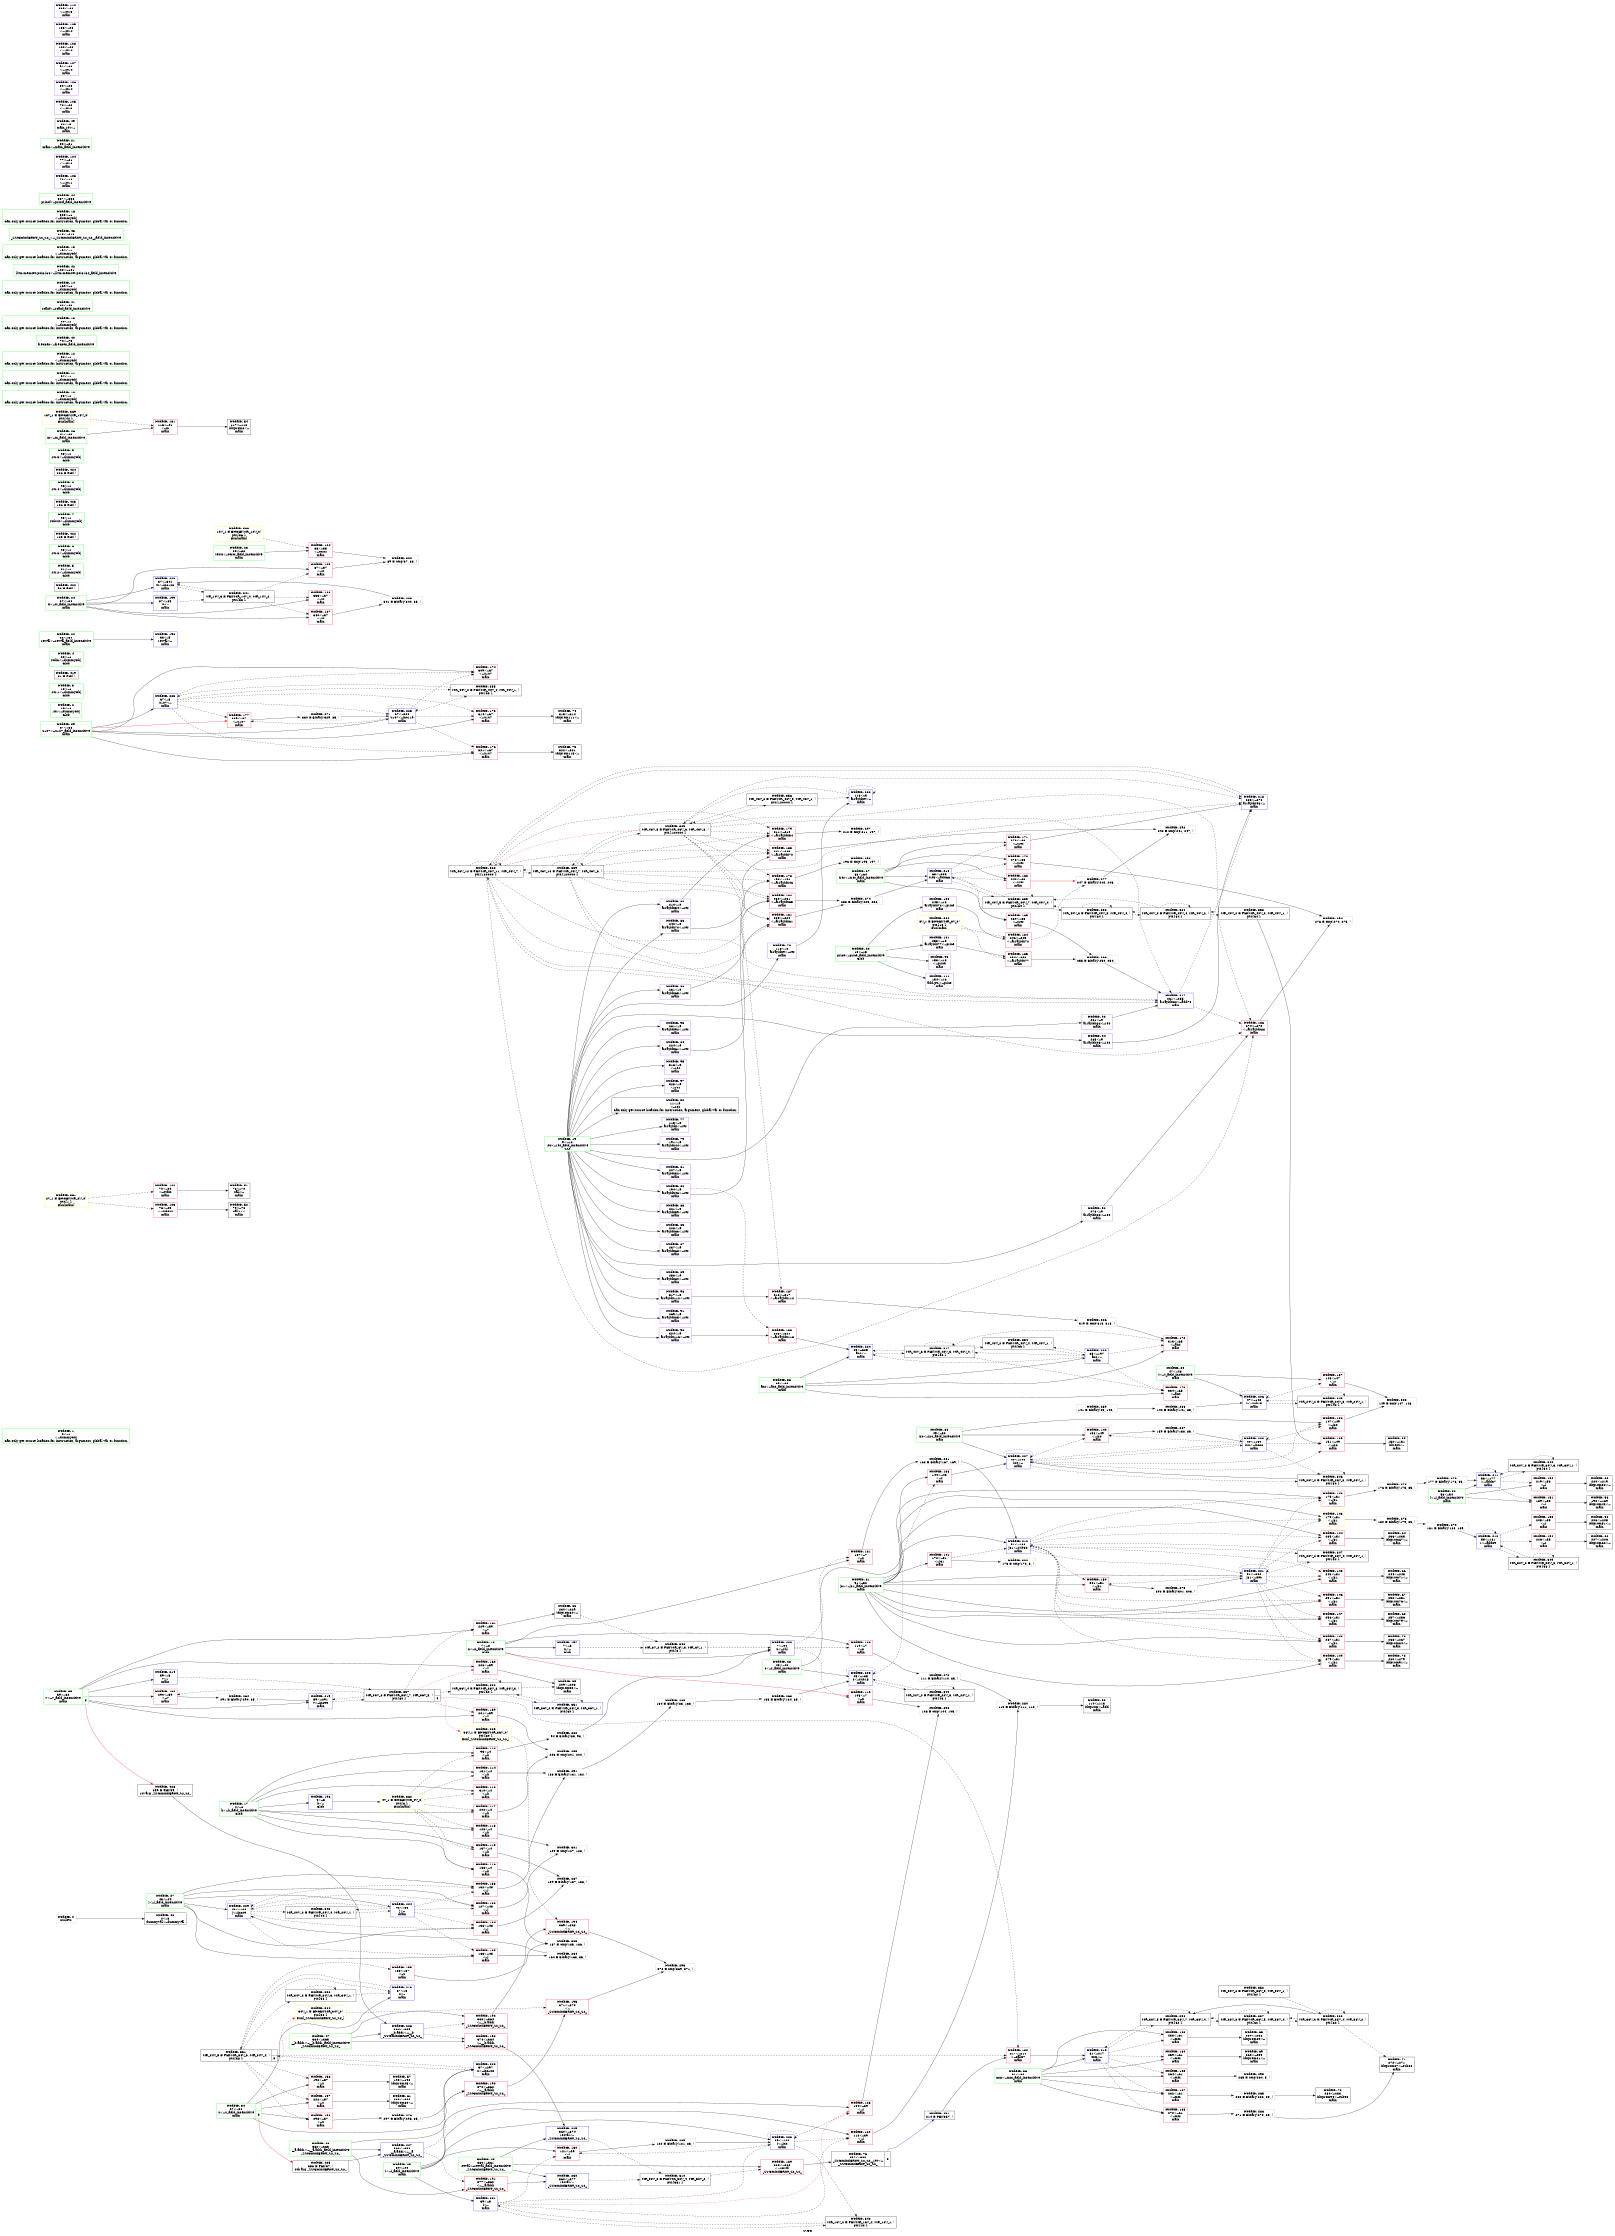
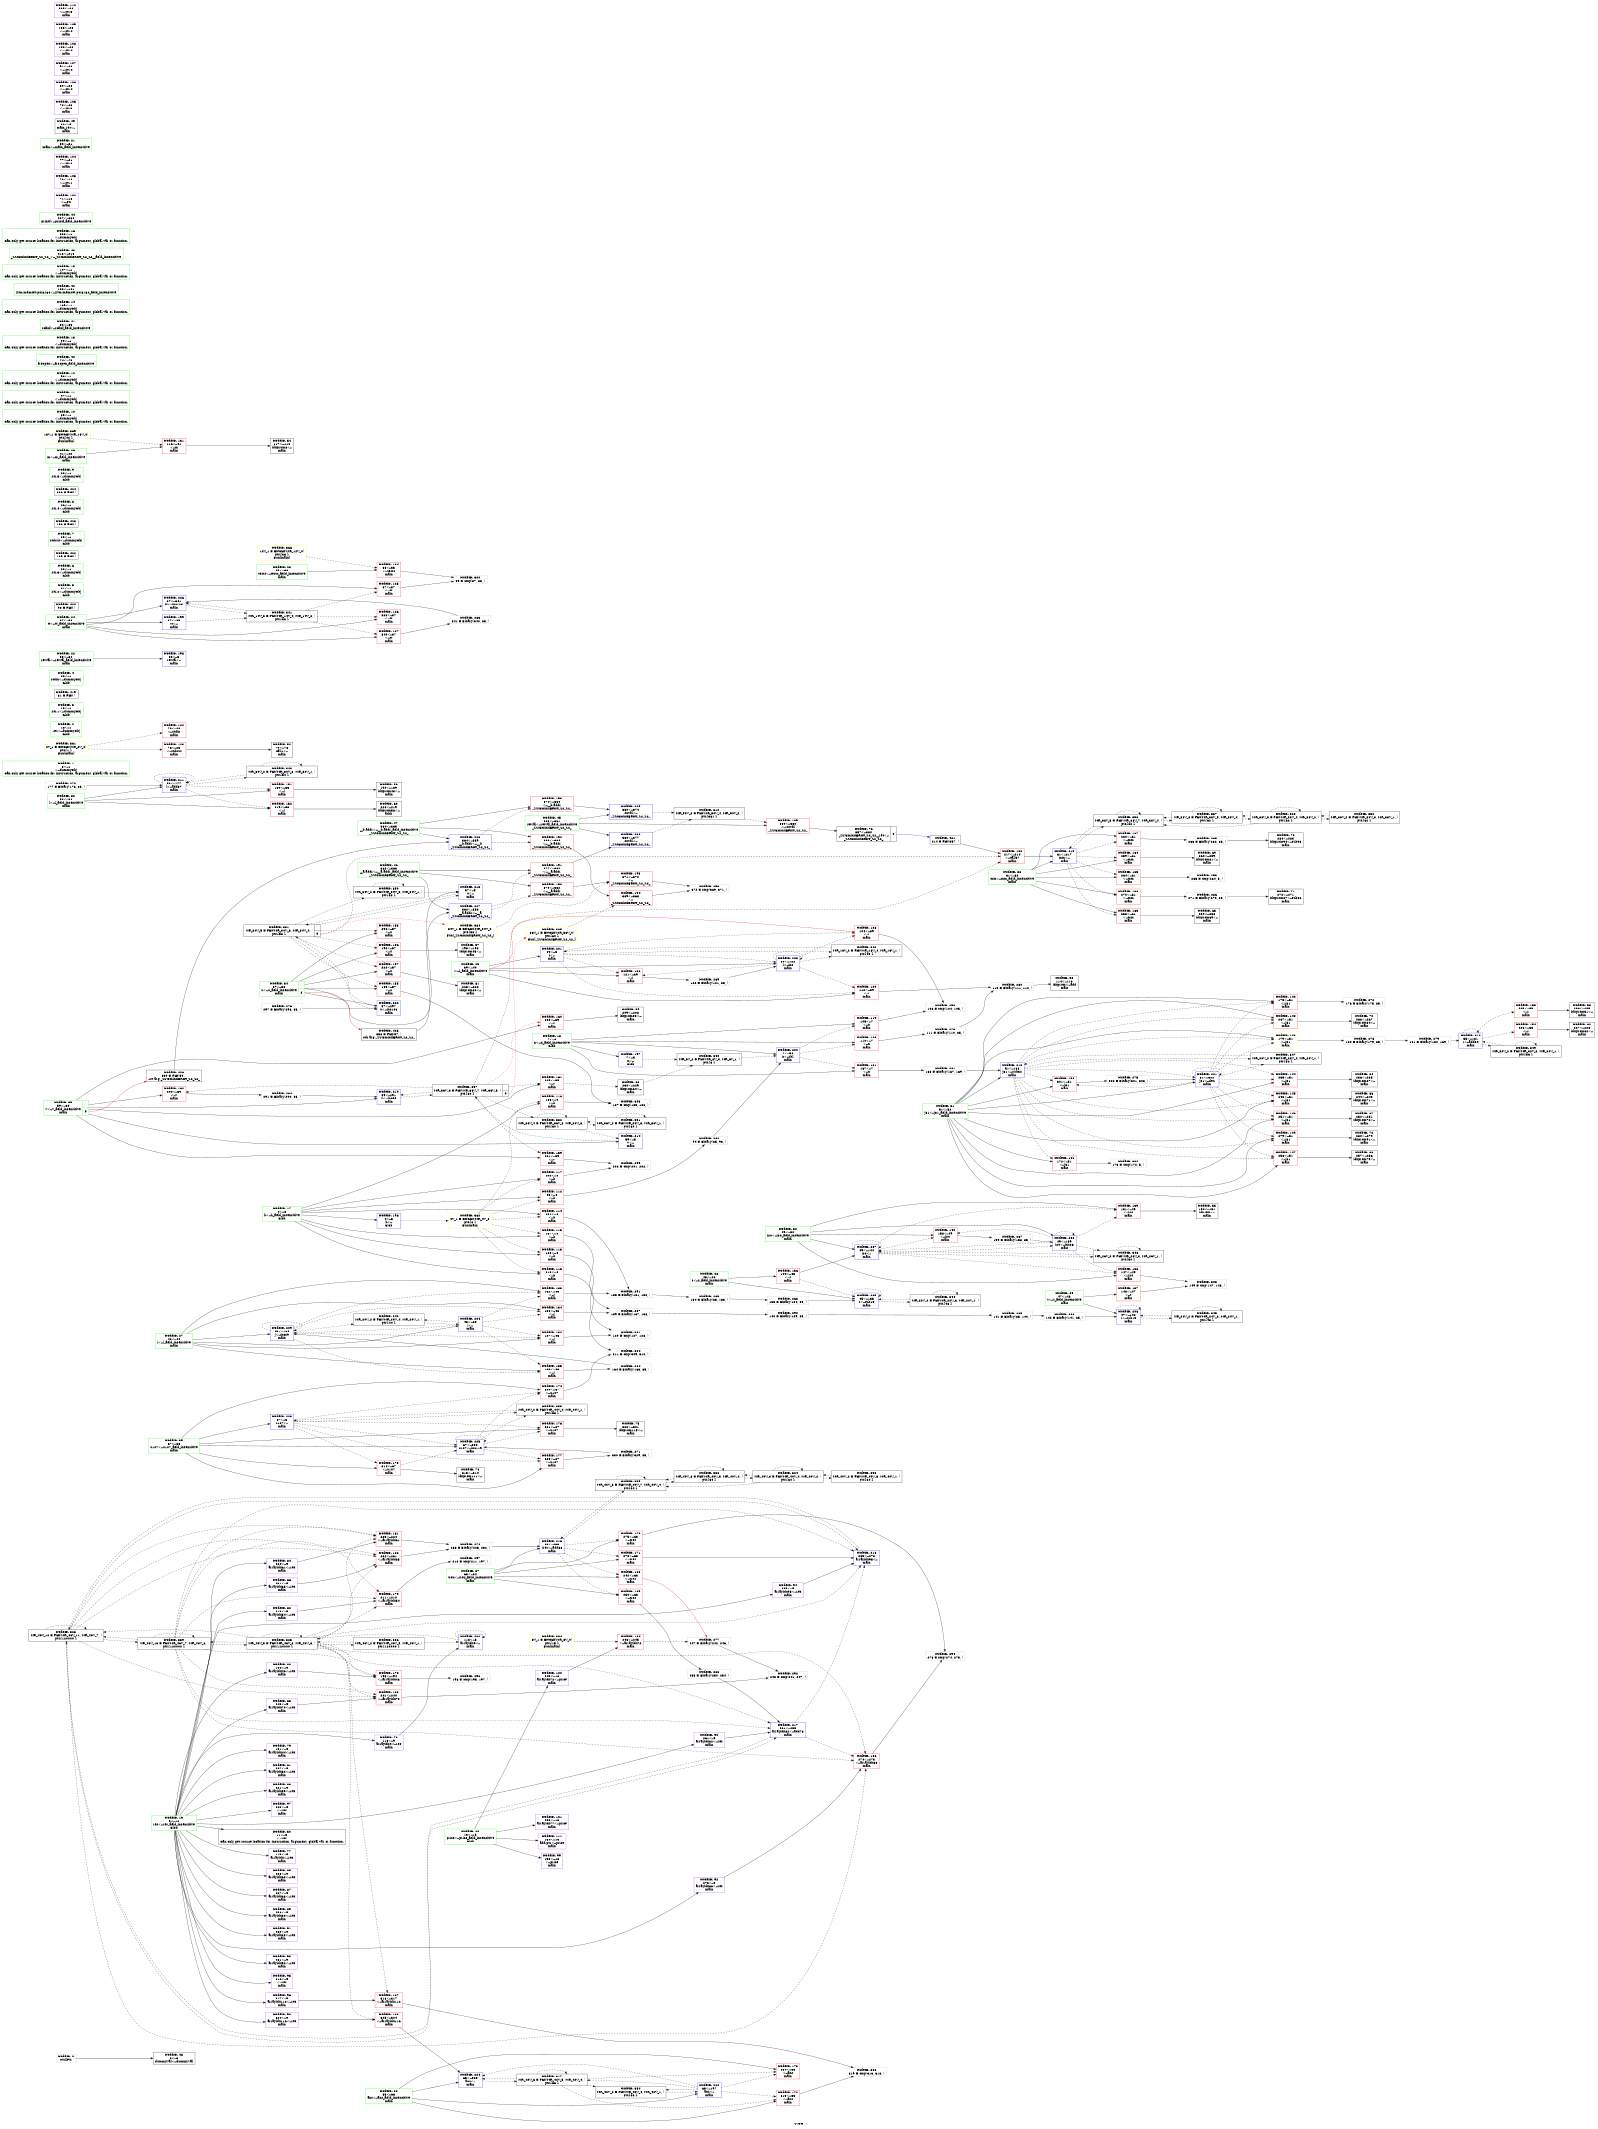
node "NodeID: 102": added
edge "NodeID: 225" -> "NodeID: 175": reversed
edge "NodeID: 39" -> "NodeID: 177": color red -> black
edge "NodeID: 325" -> "NodeID: 328": color red -> black
node "NodeID: 185": removed
edge "NodeID: 34" -> "NodeID: 155": added
node "NodeID: 19": text "ZSt" -> "Glob"
edge "NodeID: 353" -> "NodeID: 139": now "NodeID: 30" -> "NodeID: 139"
node "NodeID: 51": removed
edge "NodeID: 30" -> "NodeID: 208": added
edge "NodeID: 80" -> "NodeID: 188": now "NodeID: 325" -> "NodeID: 188"
node "NodeID: 290": added
edge "NodeID: 306" -> "NodeID: 172": reversed
node "NodeID: 304": added
edge "NodeID: 206" -> "NodeID: 137": removed
edge "NodeID: 346" -> "NodeID: 207": style solid -> dashed
edge "NodeID: 272" -> "NodeID: 270": removed
node "NodeID: 60": text "main" -> "addr"
edge "NodeID: 141" -> "NodeID: 210": reversed
edge "NodeID: 205" -> "NodeID: 136": reversed
edge "NodeID: 161" -> "NodeID: 63": style solid -> dashed
edge "NodeID: 18" -> "NodeID: 119": color red -> black
edge "NodeID: 332" -> "NodeID: 59": now "NodeID: 332" -> "NodeID: 214"
node "NodeID: 351": color blue -> black
edge "NodeID: 196" -> "NodeID: 362": style solid -> dashed
edge "NodeID: 323" -> "NodeID: 358": style solid -> dashed
edge "NodeID: 323" -> "NodeID: 71": now "NodeID: 323" -> "NodeID: 352"
edge "NodeID: 25" -> "NodeID: 128": color black -> red
edge "NodeID: 158" -> "NodeID: 276": removed
edge "NodeID: 201" -> "NodeID: 128": color red -> black
